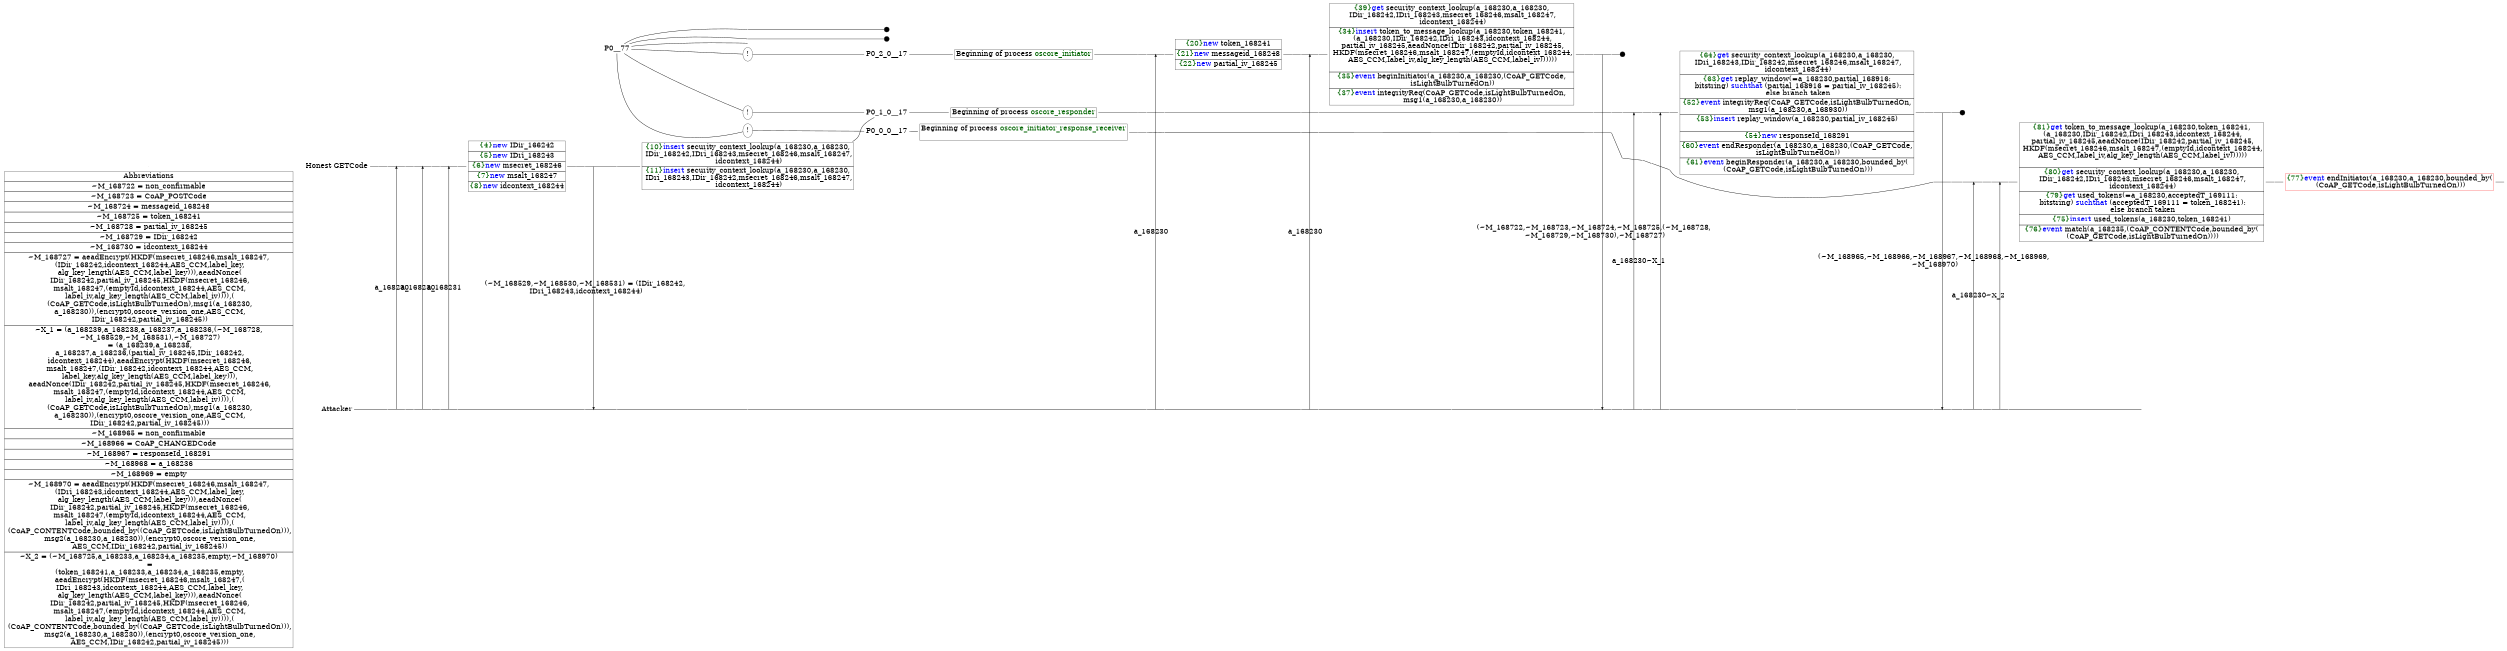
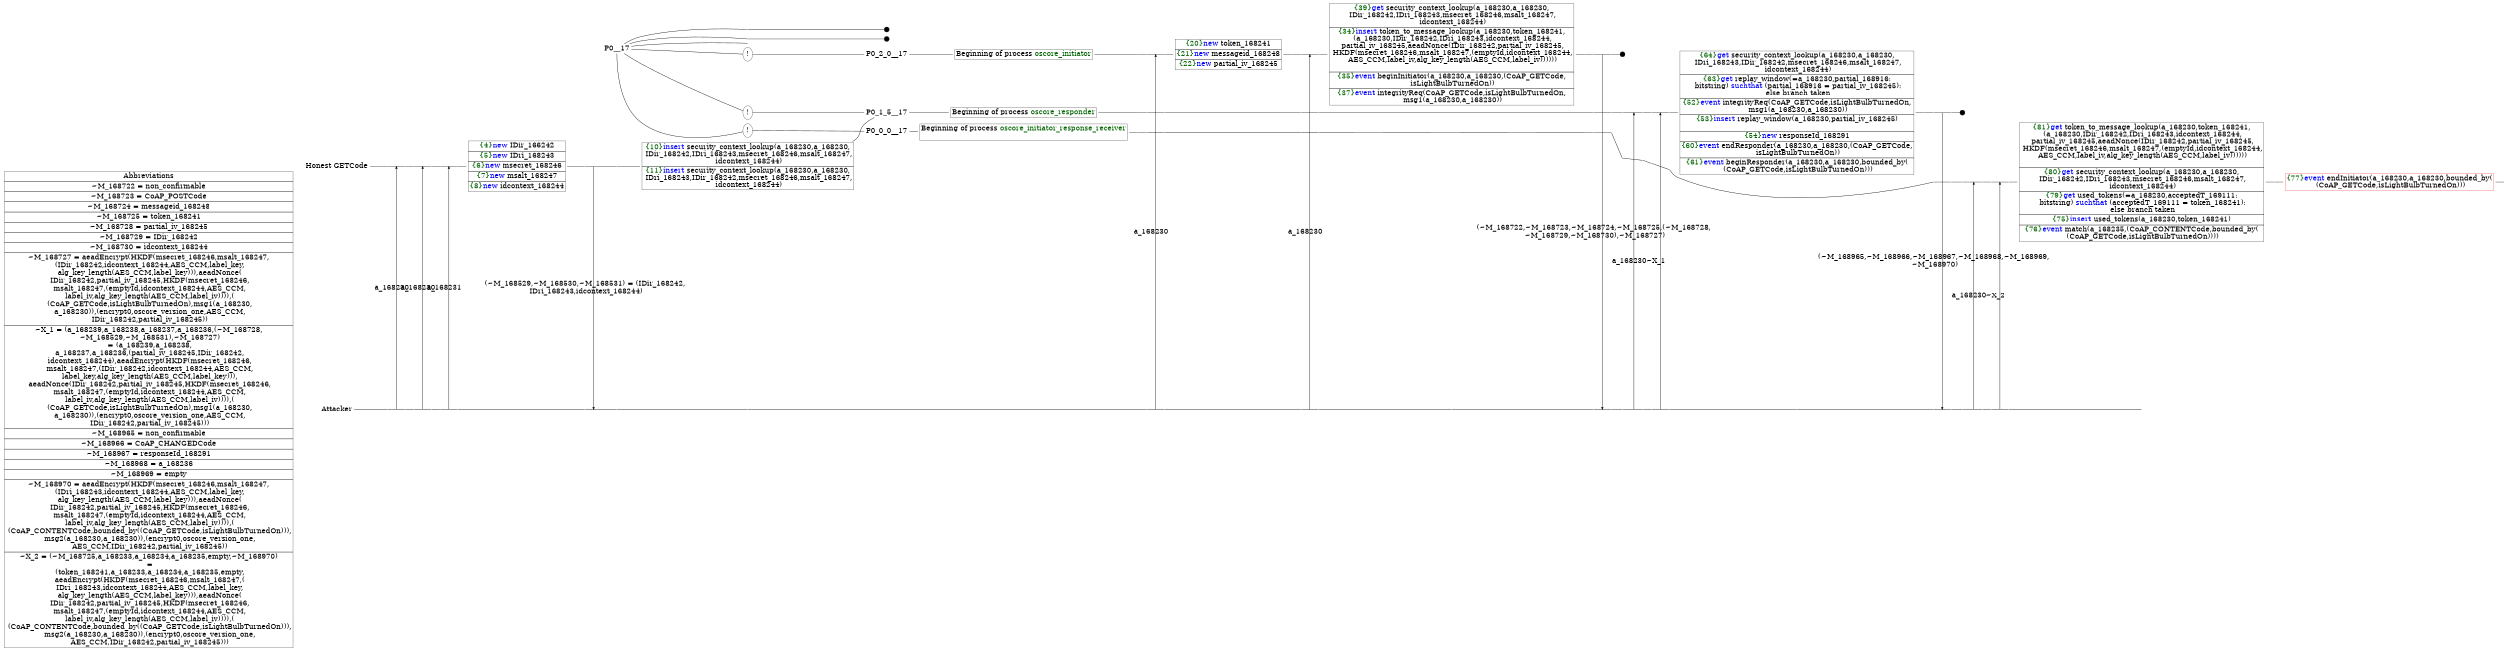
node "P0__77": label "P0__77" -> "P0__17"
node "{64}": text "msg1(a_168230,a_168930))" -> "msg1(a_168230,a_168230))"
node "P0_1_0__17": label "P0_1_0__17" -> "P0_1_5__17"
